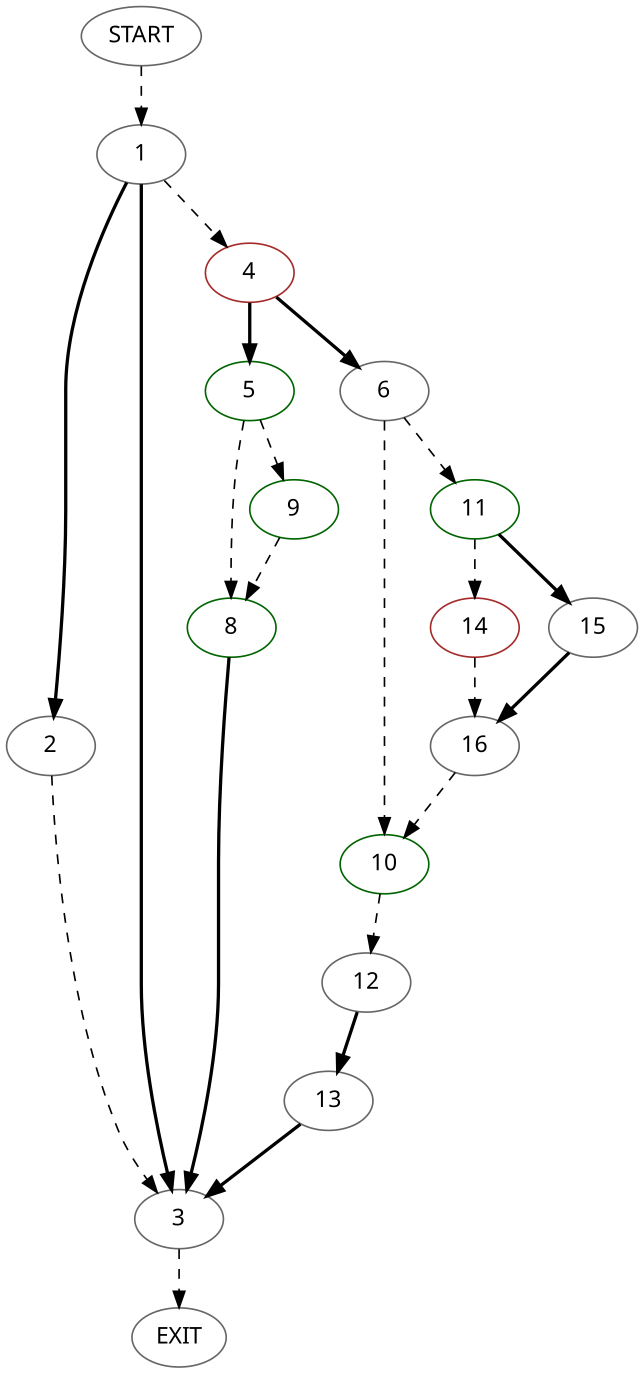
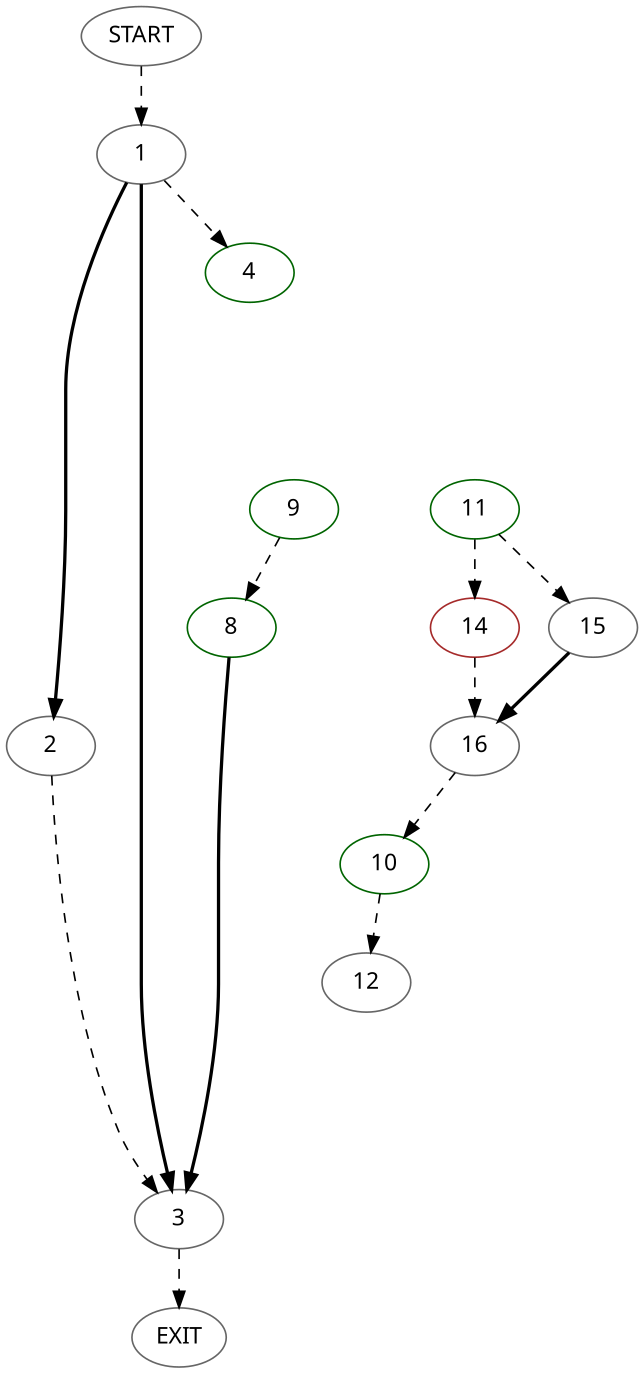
node "4": color brown -> darkgreen
node "5": removed
node "6": removed
edge "11" -> "15": style bold -> dashed
node "13": removed
